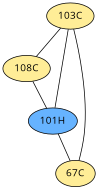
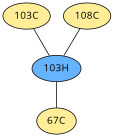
edge "103C" -- "108C": removed
edge "103C" -- "67C": removed
node "101H": label "101H" -> "103H"
